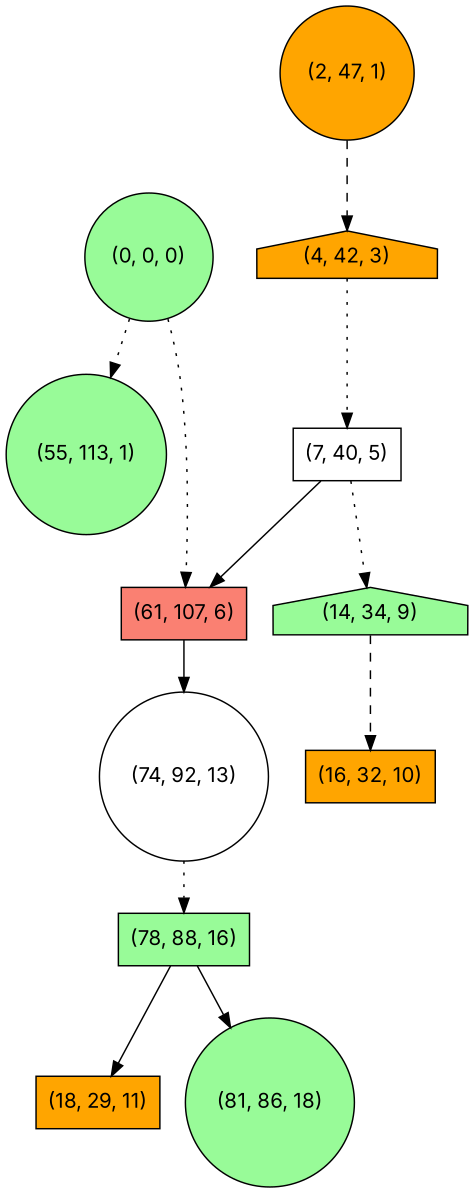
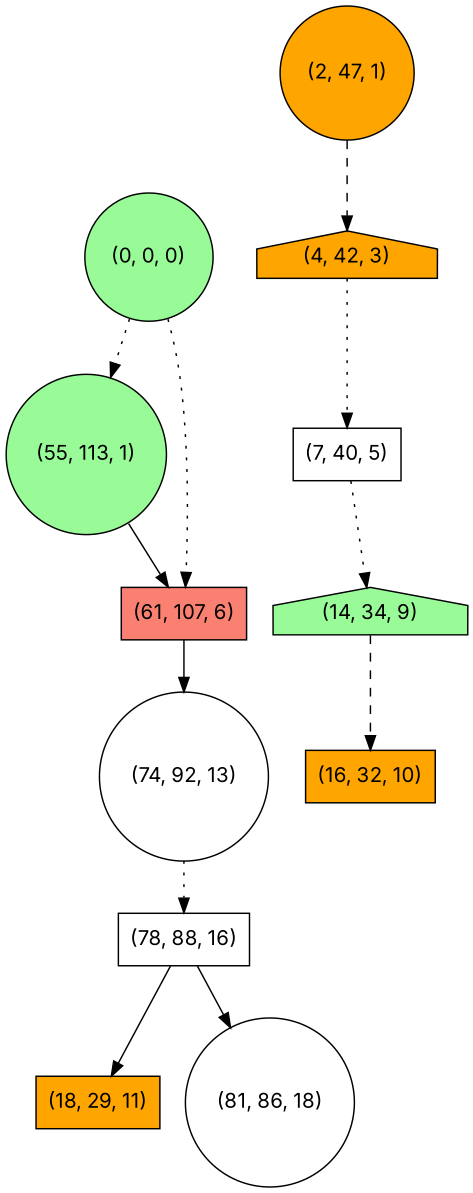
edge "(7, 40, 5)" -> "(61, 107, 6)": now "(55, 113, 1)" -> "(61, 107, 6)"
node "(78, 88, 16)": fillcolor palegreen -> white
node "(81, 86, 18)": fillcolor palegreen -> white
